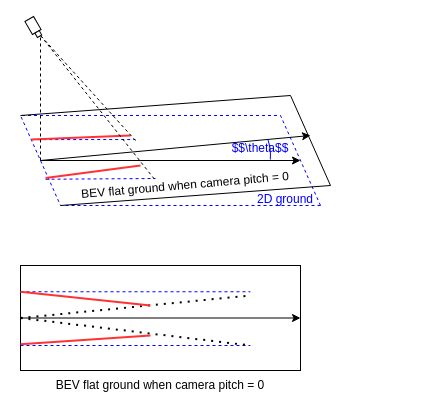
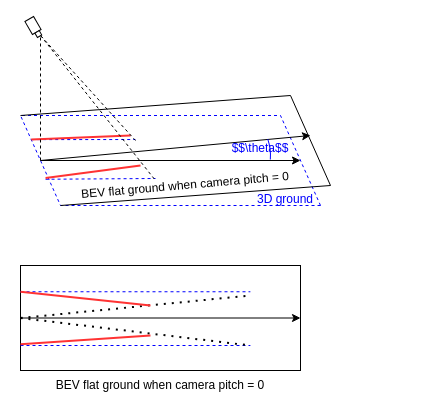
node "2D ground": label "2D ground" -> "3D ground"
